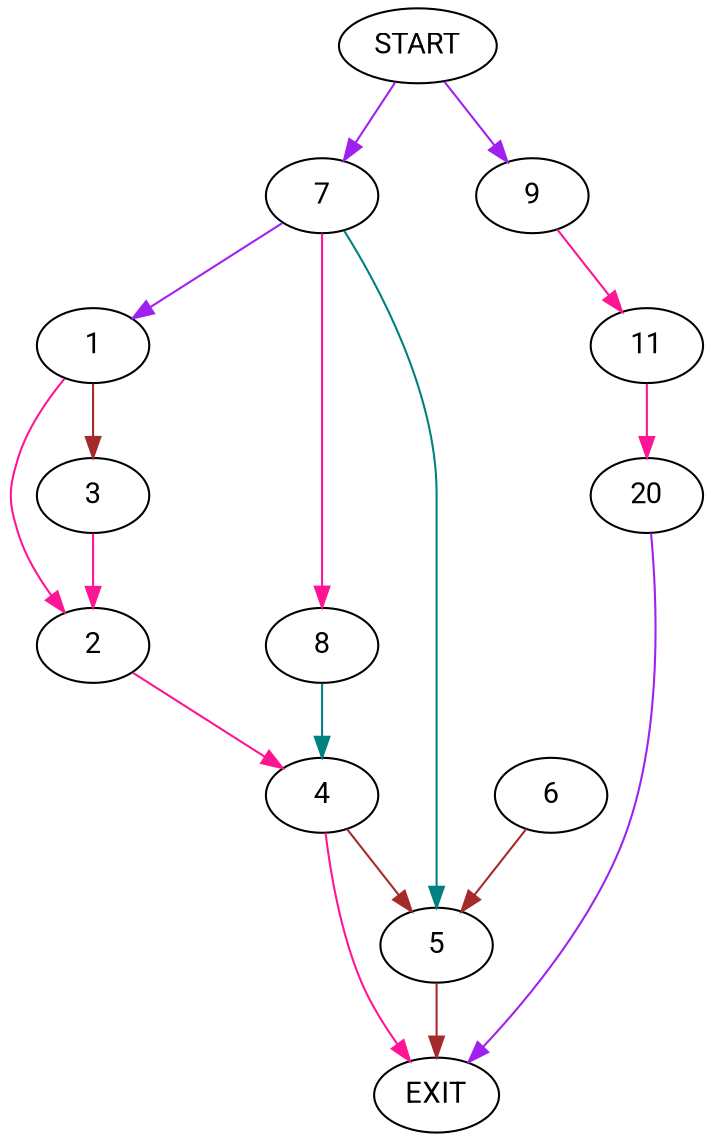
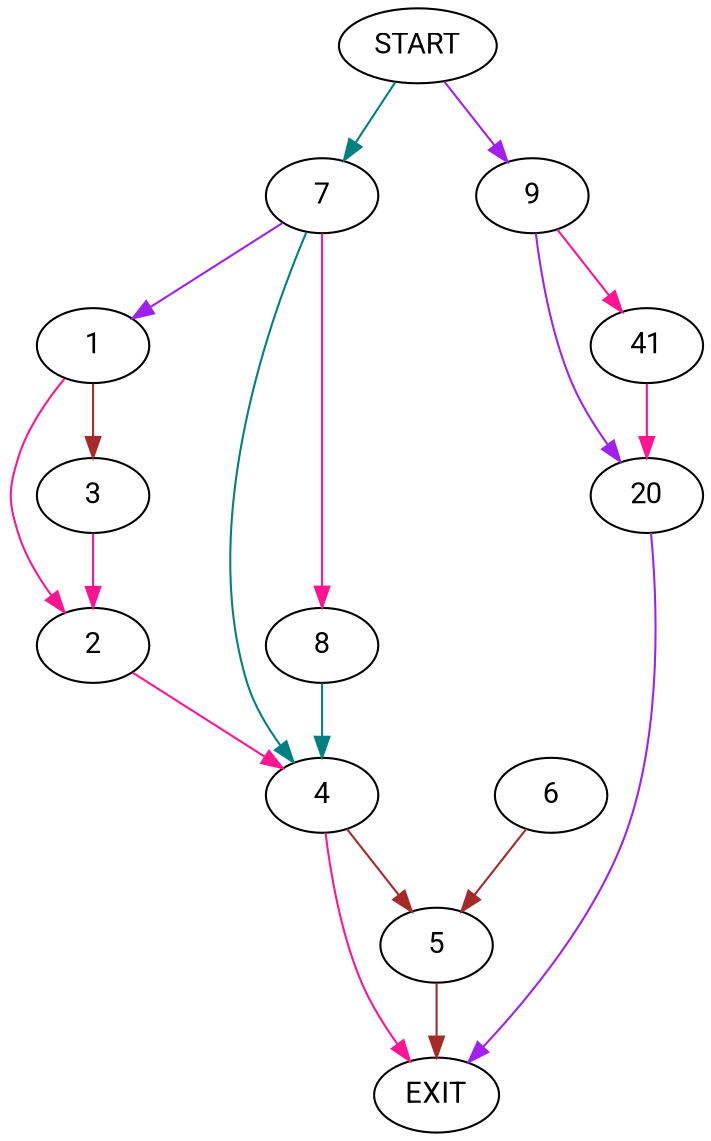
edge "START" -> "7": color purple -> teal
edge "9" -> "20": added
node "11": label "11" -> "41"
edge "7" -> "5": now "7" -> "4"
